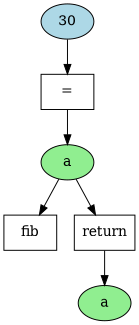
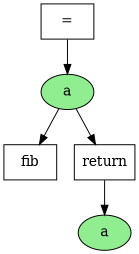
node "30": removed
